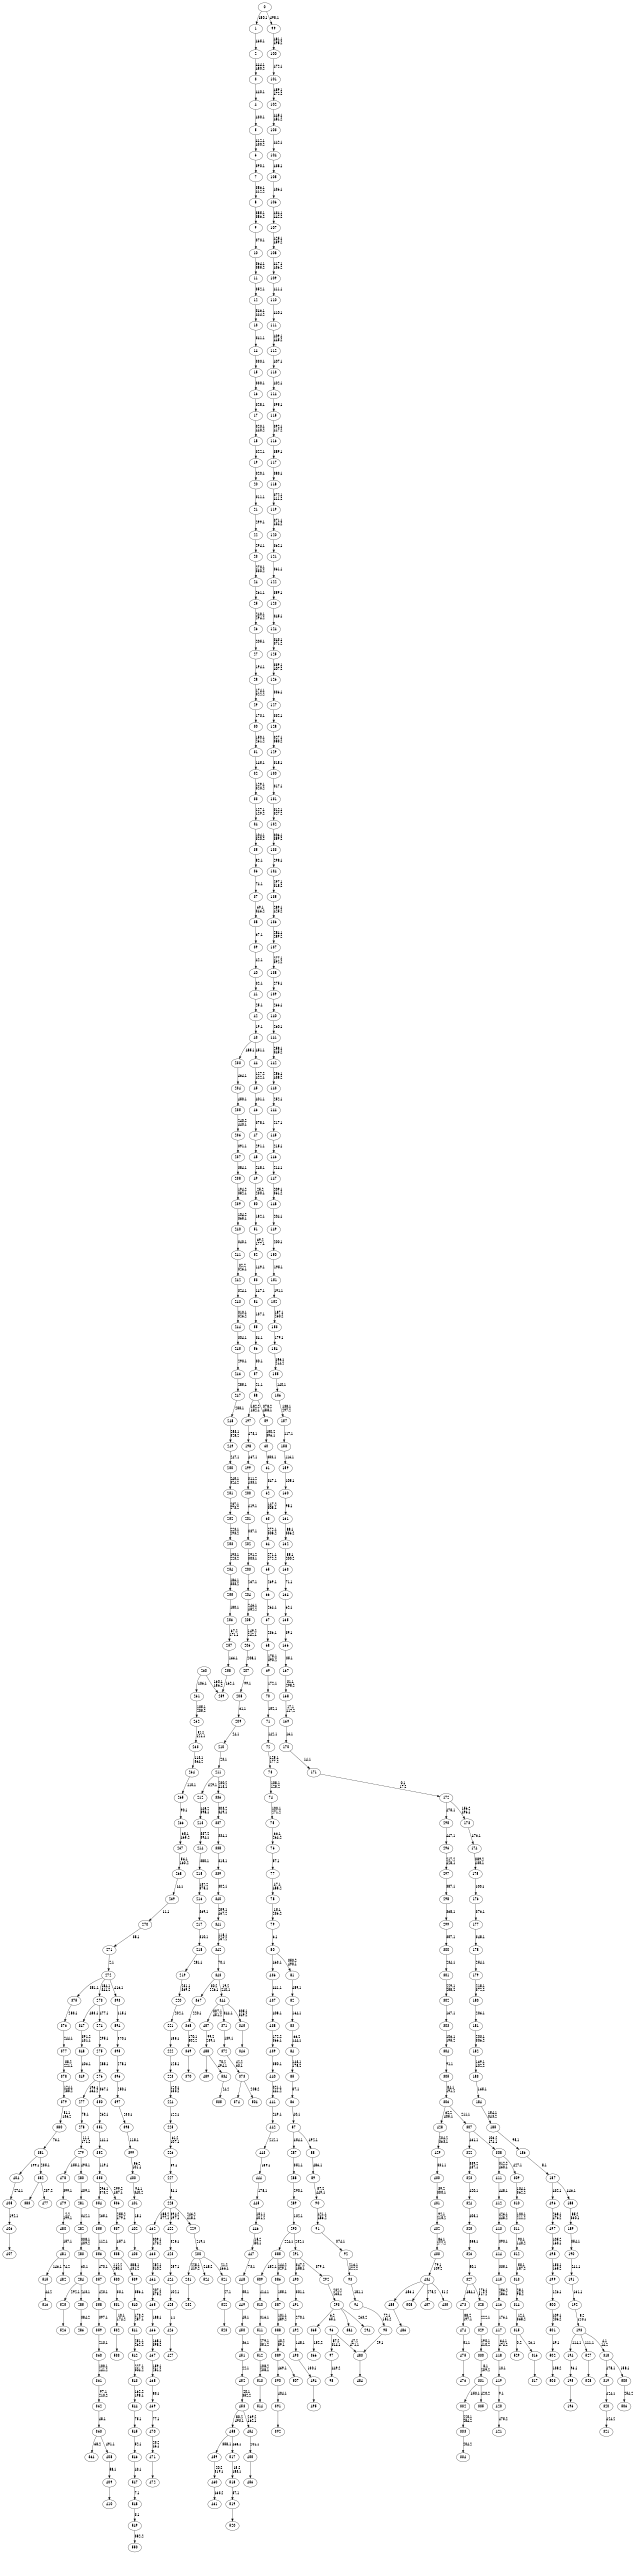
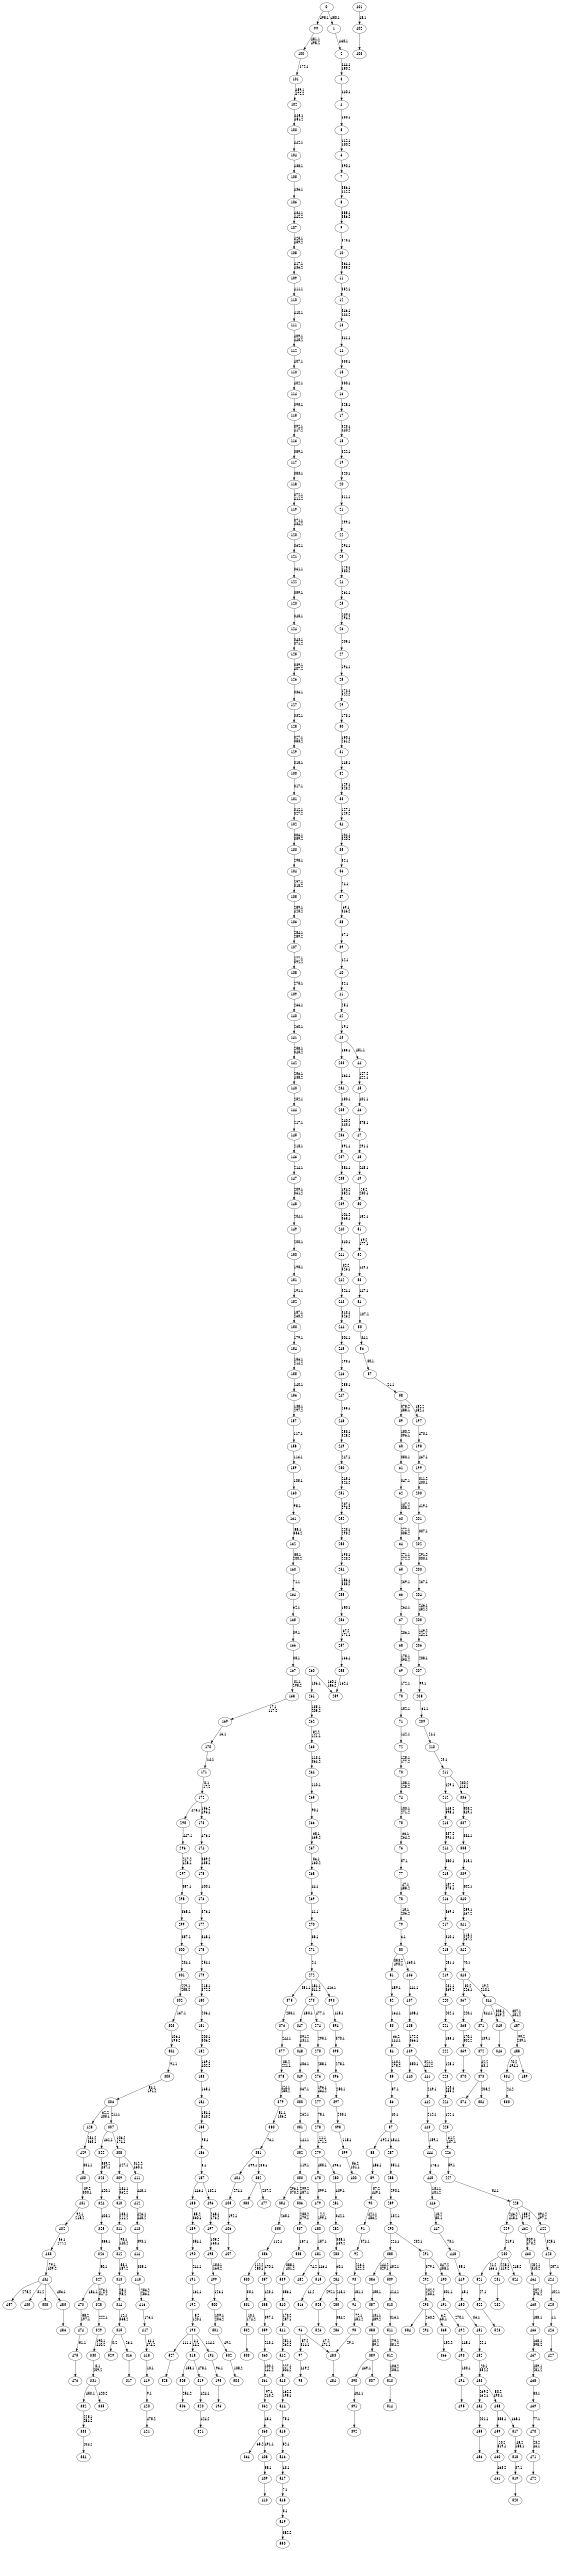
edge "276" -> "350": now "349" -> "350"
edge "440" -> "441": now "439" -> "441"
edge "400" -> "401": removed, label "94,1 340,2"
